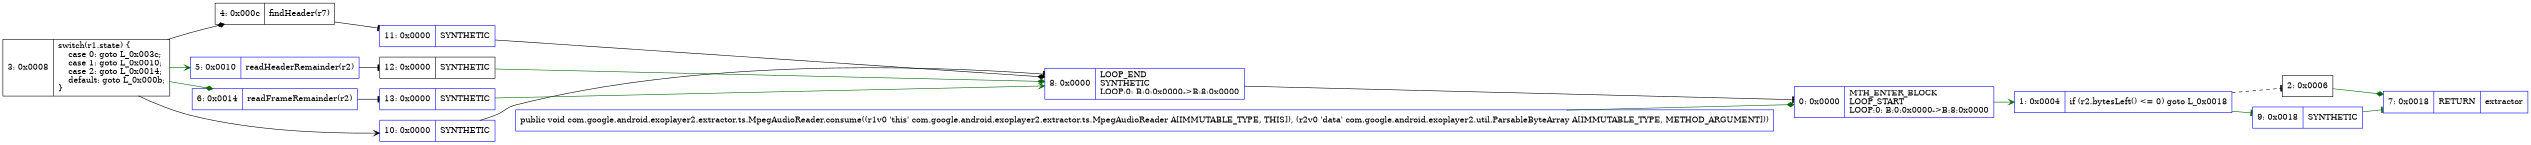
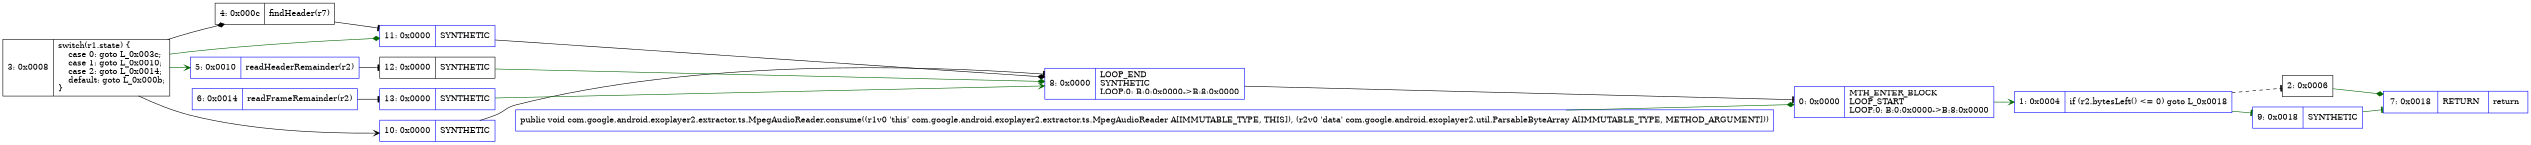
edge "3: 0x0008" -> "6: 0x0014": now "3: 0x0008" -> "11: 0x0000"
node "7: 0x0018": text "extractor" -> "return"
